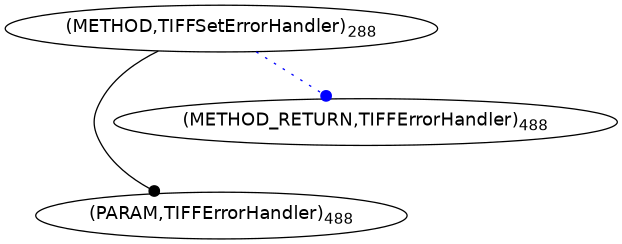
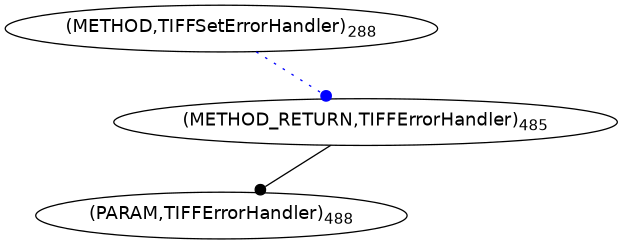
edge "(METHOD,TIFFSetErrorHandler)" -> "(PARAM,TIFFErrorHandler)": now "(METHOD_RETURN,TIFFErrorHandler)" -> "(PARAM,TIFFErrorHandler)"
node "(METHOD_RETURN,TIFFErrorHandler)": text "488" -> "485"
